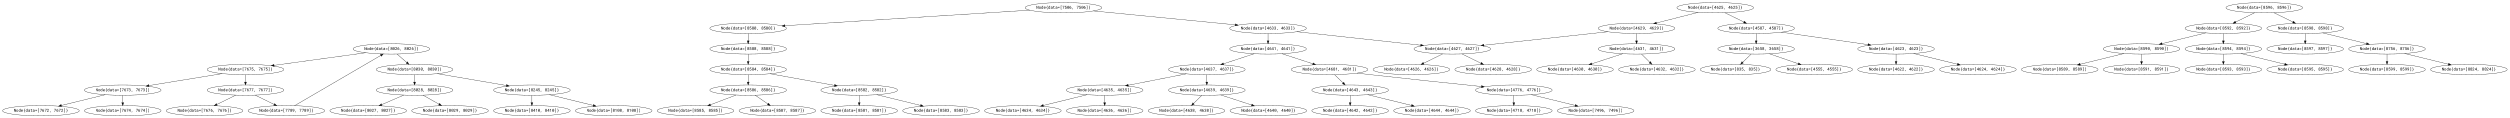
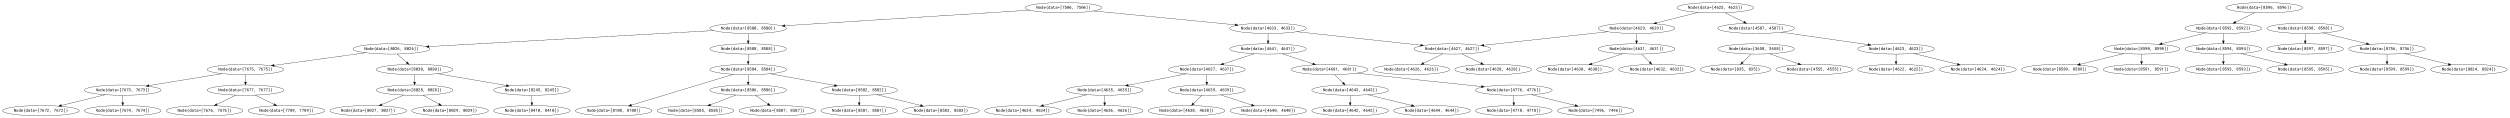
edge "Node{data=[8596, 8596]}" -> "Node{data=[8598, 8598]}": removed
edge "Node{data=[4587, 4587]}" -> "Node{data=[3658, 3658]}": removed
edge "Node{data=[7789, 7789]}" -> "Node{data=[8026, 8026]}": now "Node{data=[8580, 8580]}" -> "Node{data=[8026, 8026]}"
edge "Node{data=[8245, 8245]}" -> "Node{data=[8108, 8108]}": now "Node{data=[8584, 8584]}" -> "Node{data=[8108, 8108]}"
